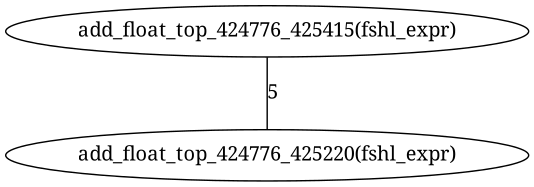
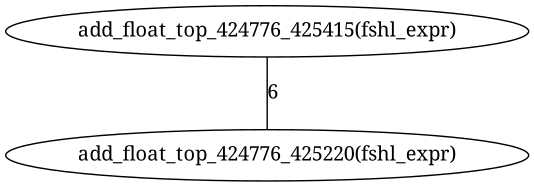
edge "add_float_top_424776_425415(fshl_expr)" -- "add_float_top_424776_425220(fshl_expr)": label "5" -> "6"
